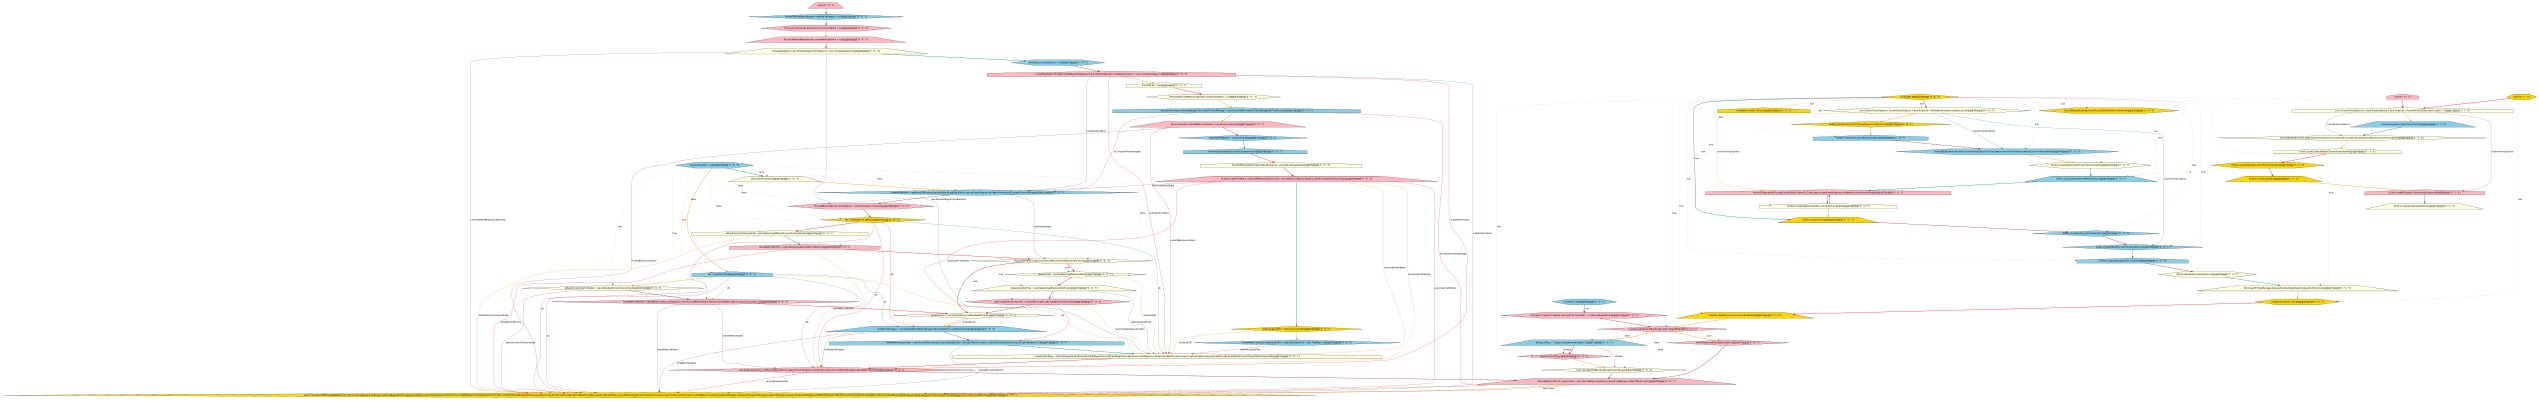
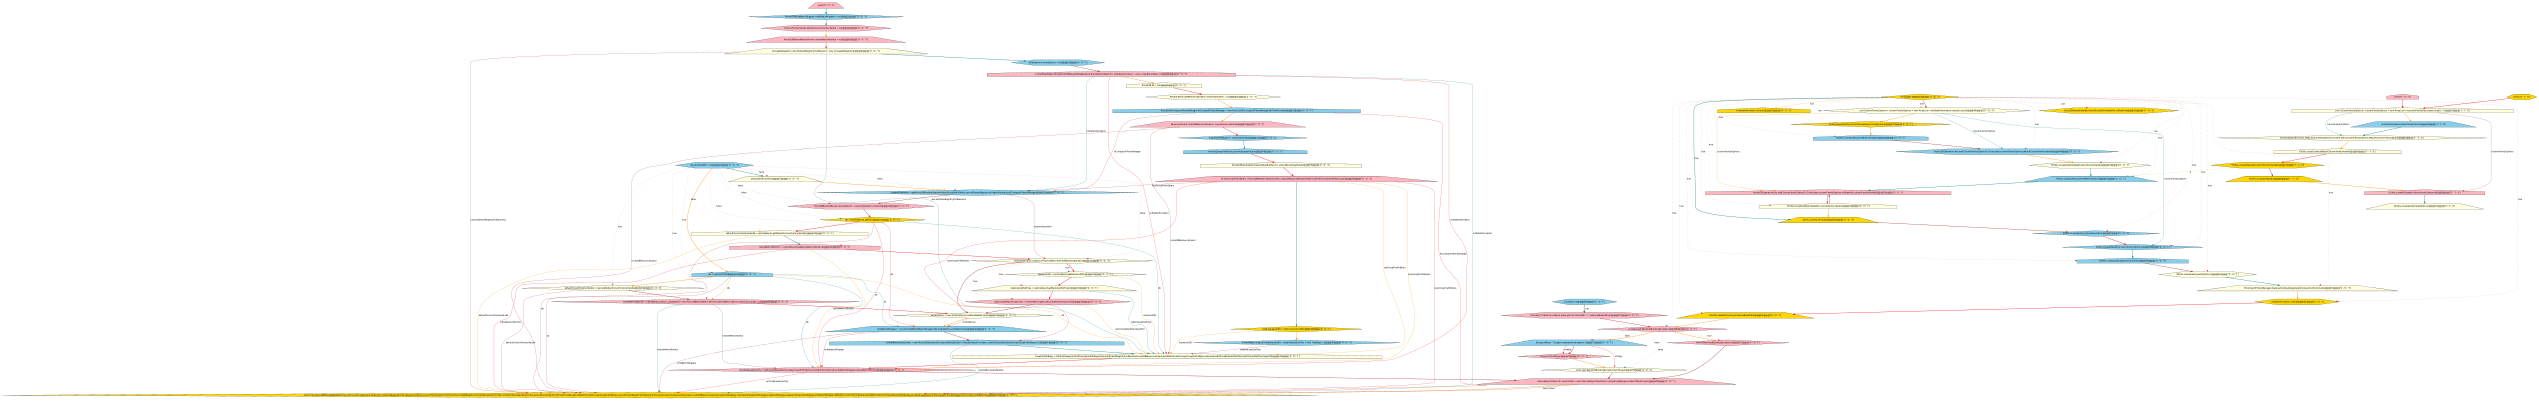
edge "Throwable e@@@45@@@['0', '0', '1']" -> "LOG.error(errMsg,e)@@@74@@@['0', '0', '1']": now "Throwable e@@@45@@@['0', '0', '1']" -> "IOUtils.closeQuietly(writeOptions)@@@60@@@['0', '0', '1']"
